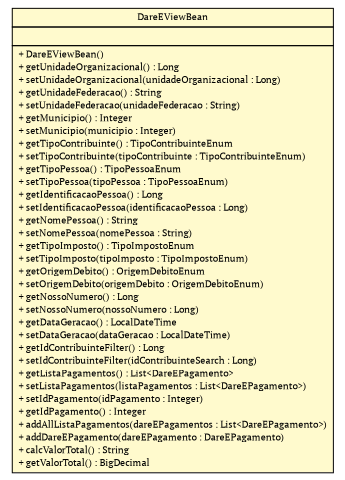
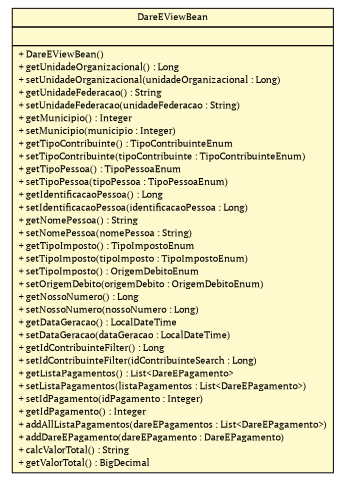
node "DareEViewBean": text "+ getOrigemDebito() : OrigemDebitoEnum" -> "+ setTipoImposto() : OrigemDebitoEnum"
